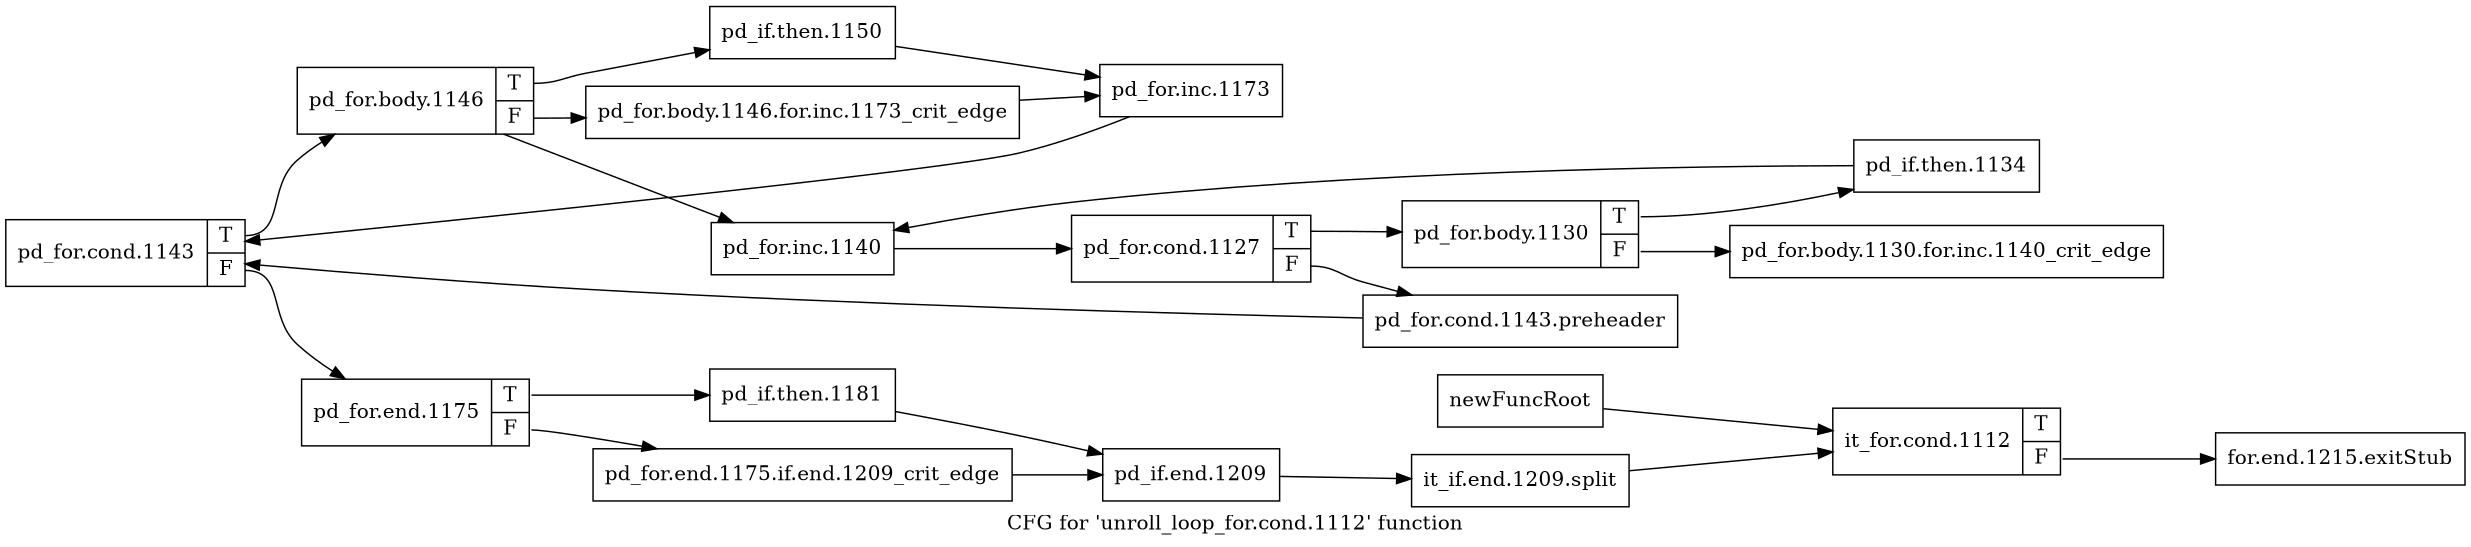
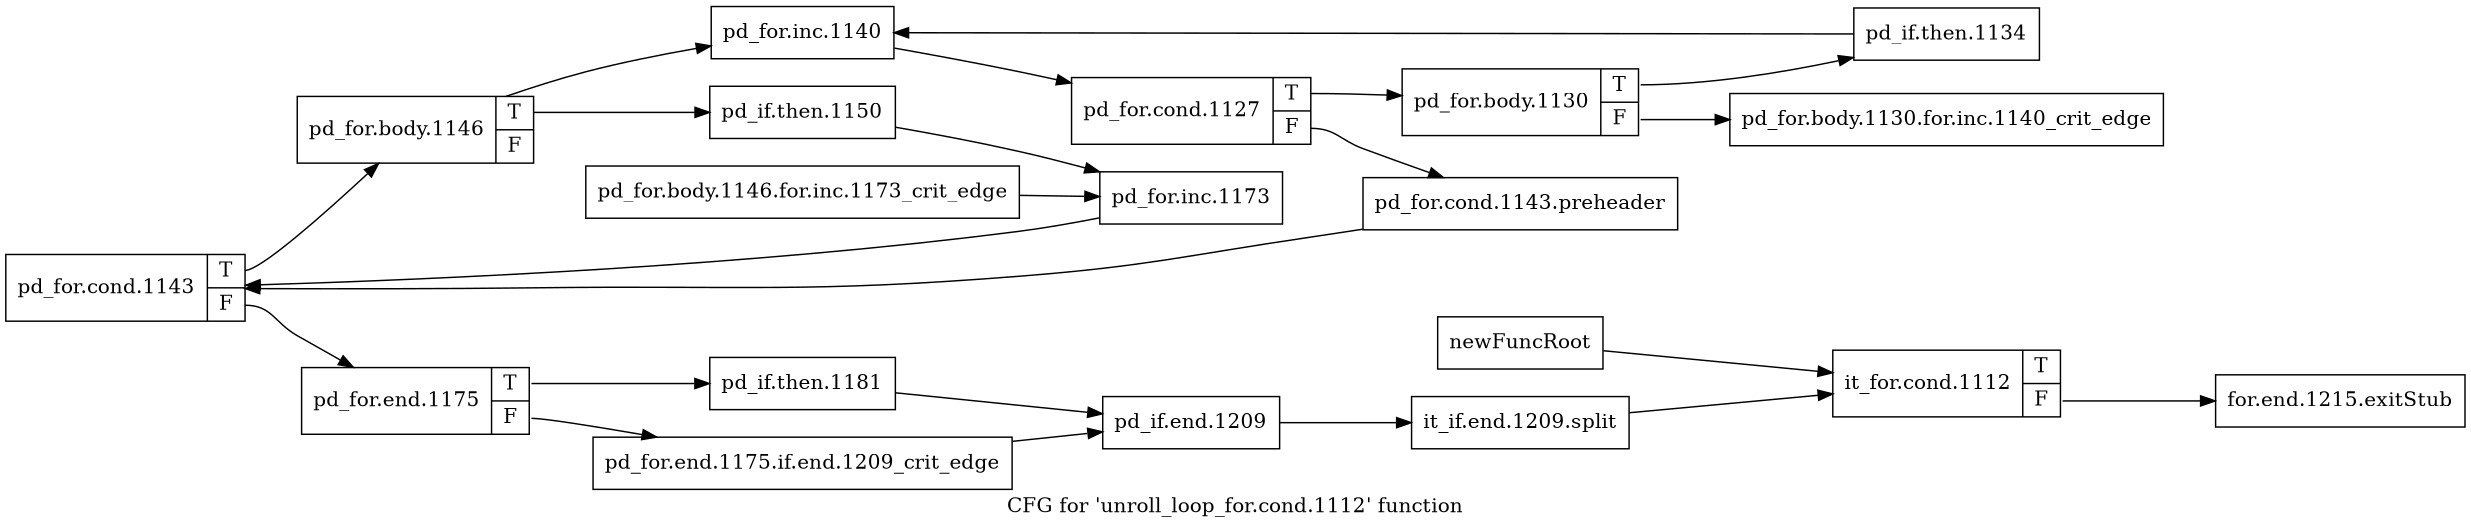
edge "pd_for.body.1146" -> "pd_for.body.1146.for.inc.1173_crit_edge": removed
